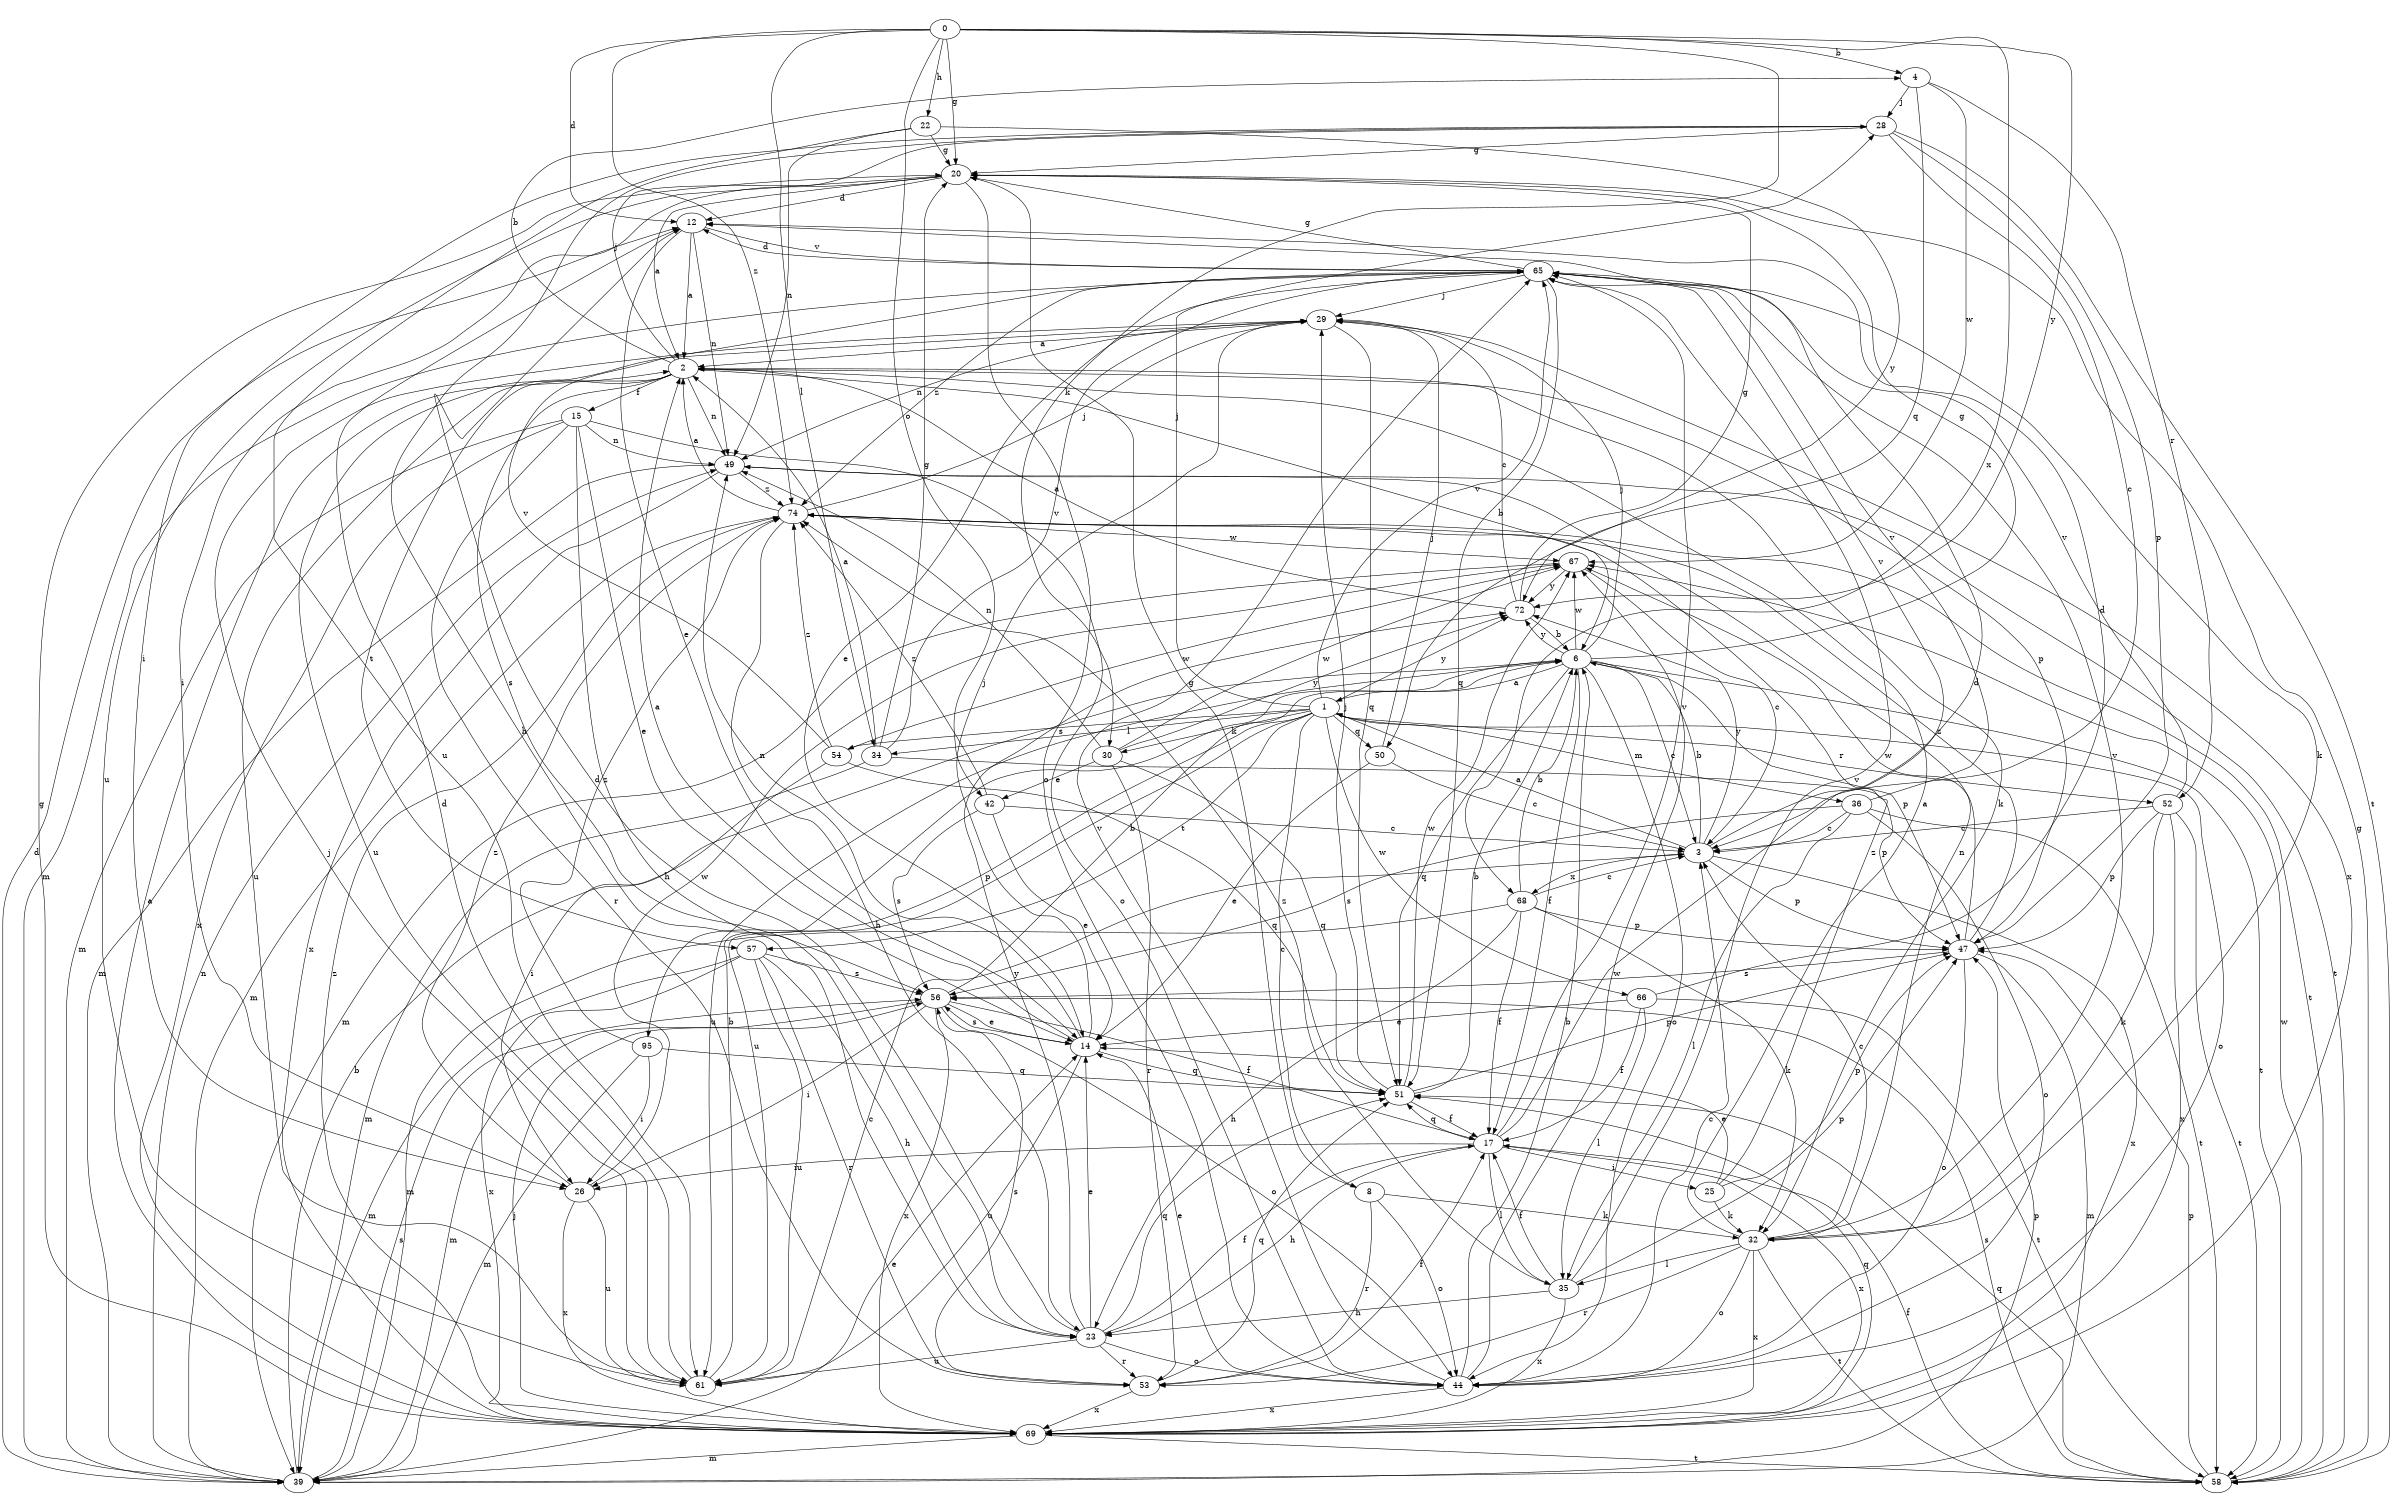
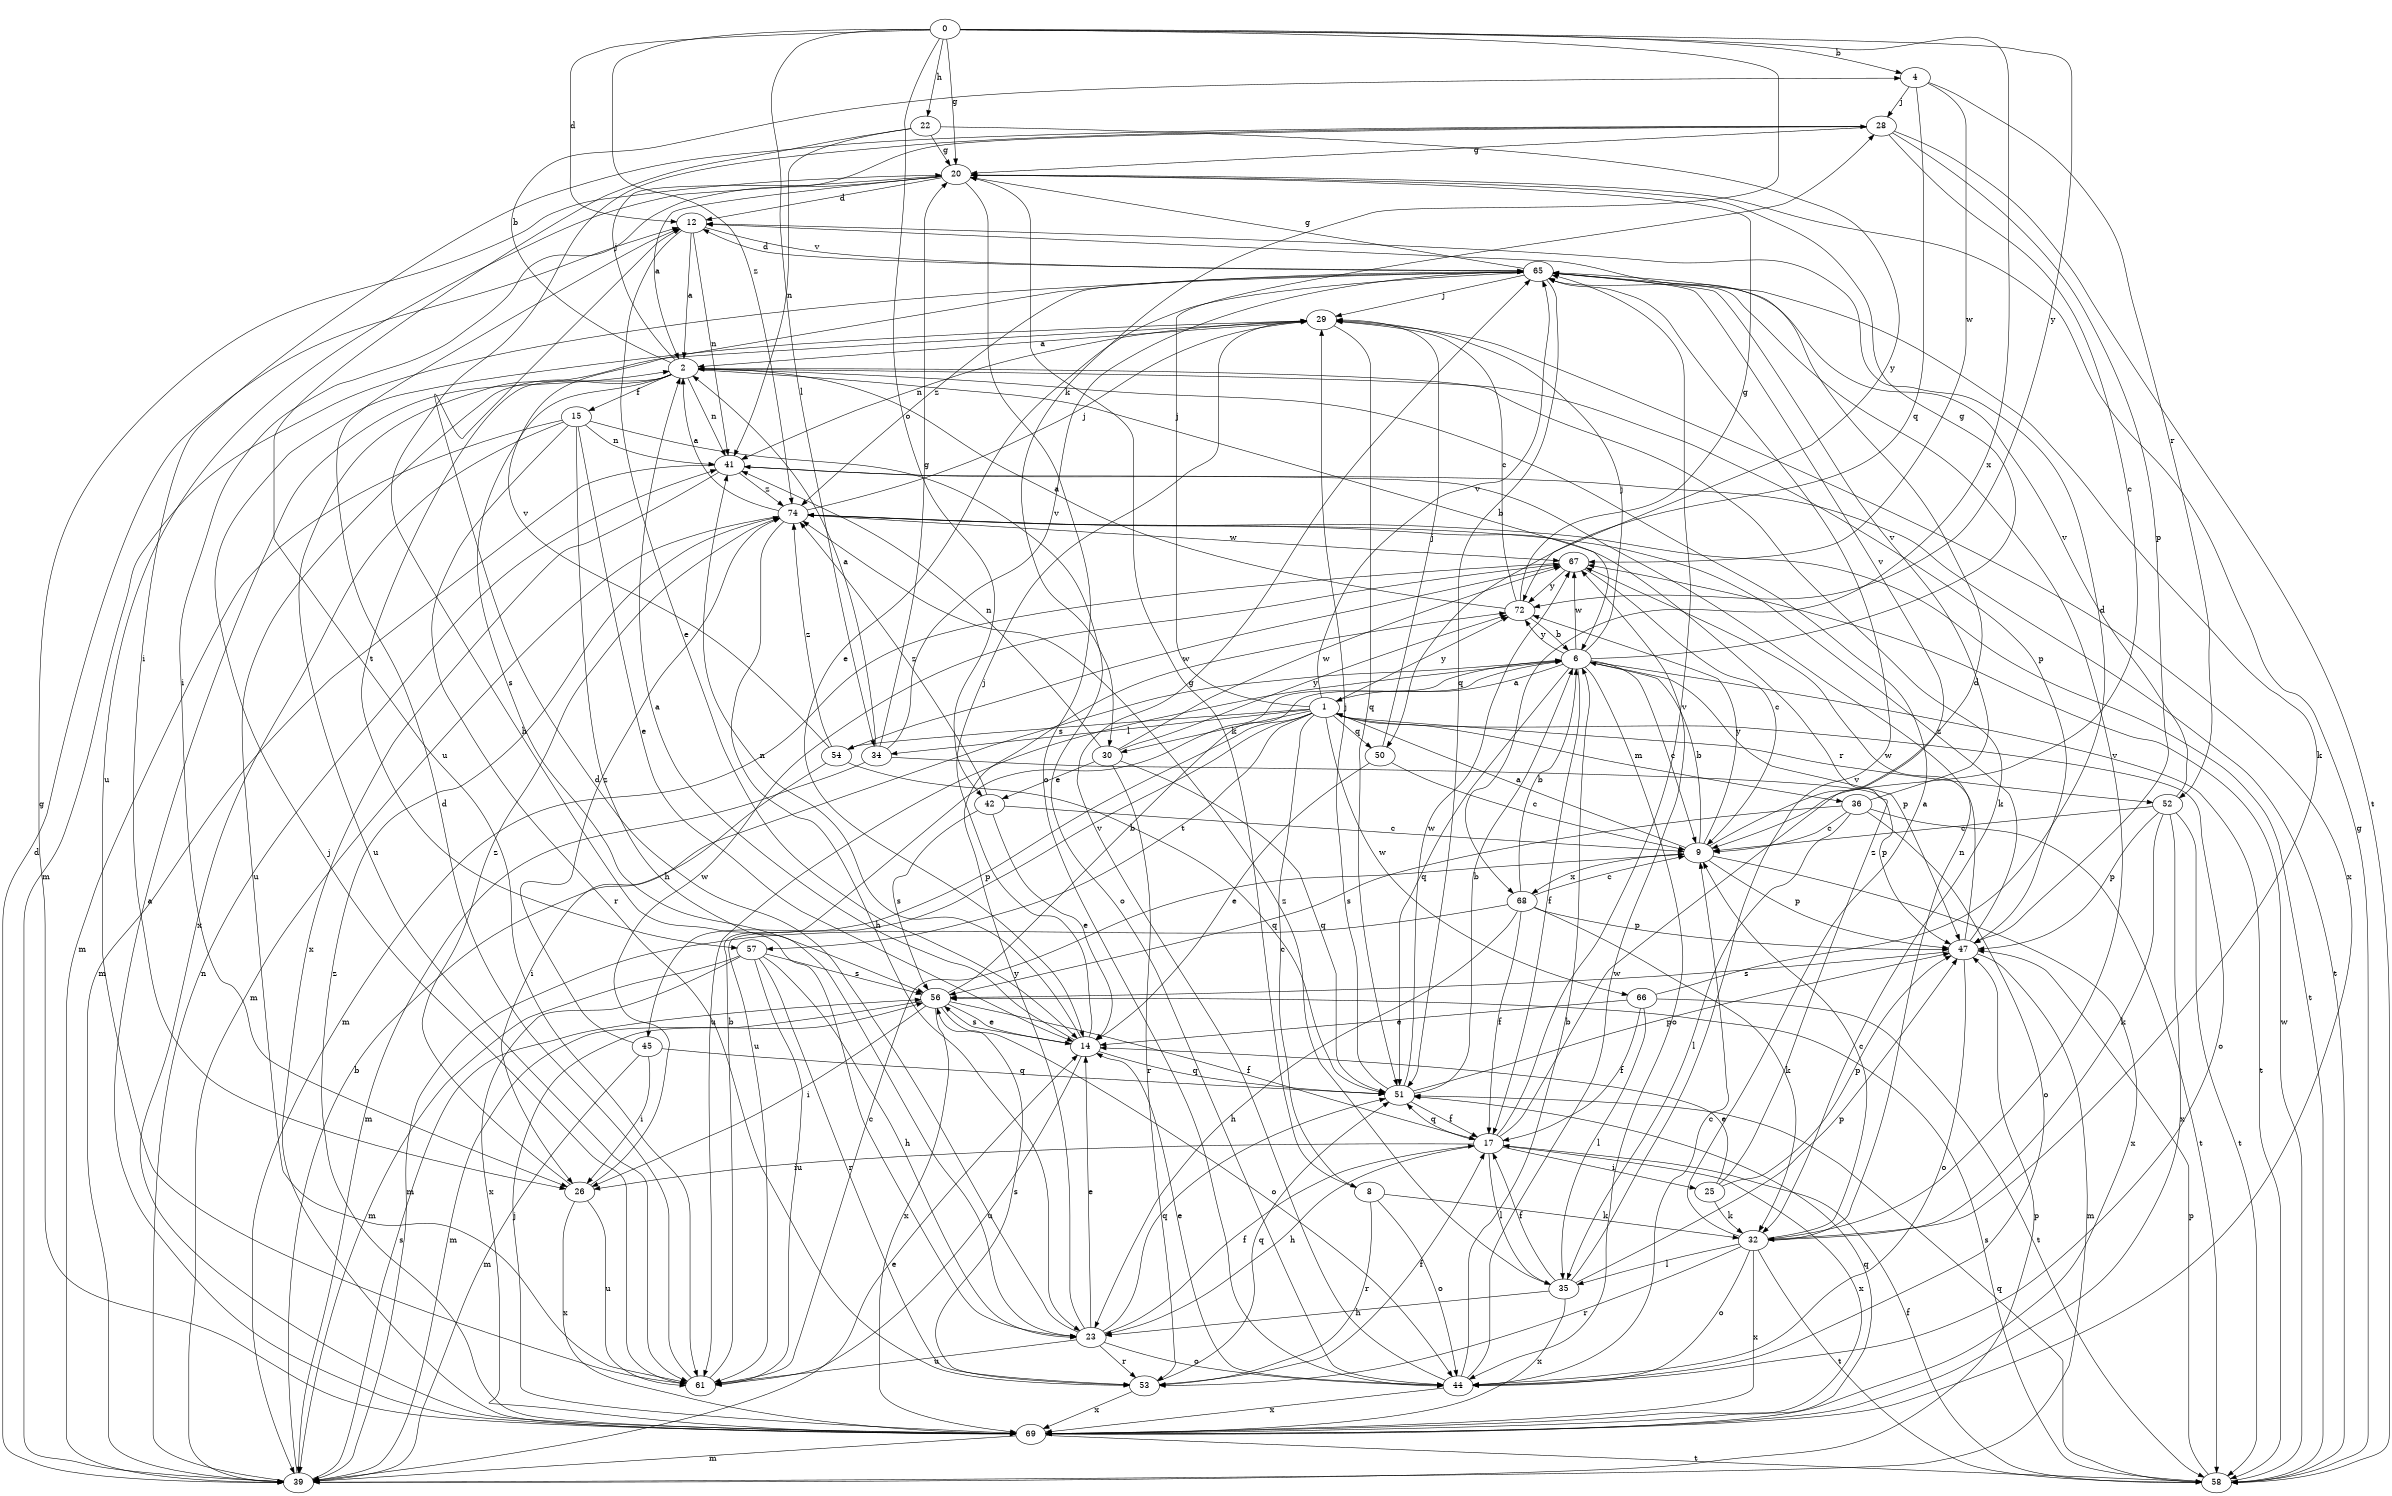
node "49": label "49" -> "41"
node "3": label "3" -> "9"
node "95": label "95" -> "45"
